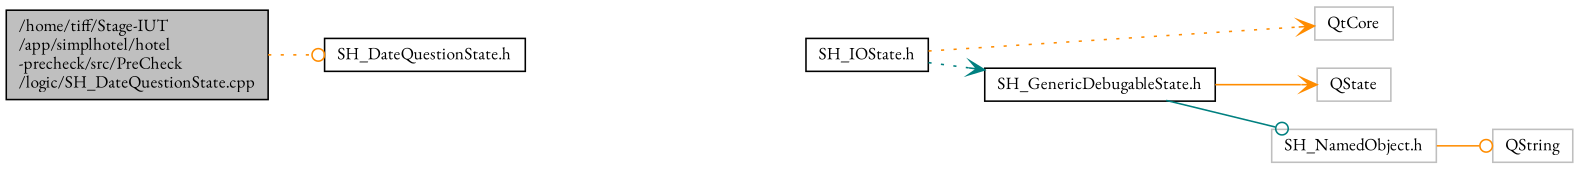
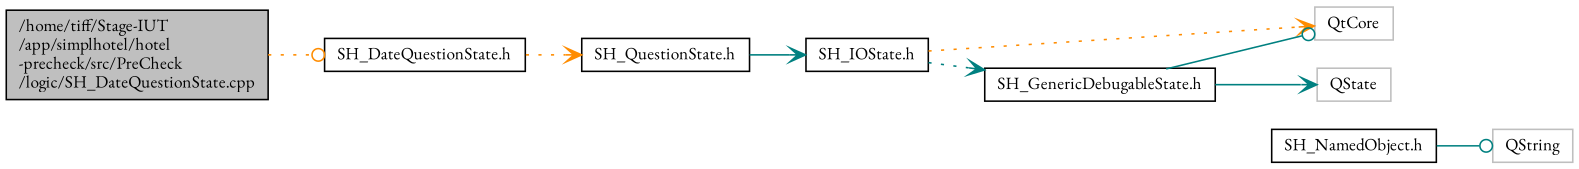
node "SH_QuestionState.h": added
edge "SH_GenericDebugableState.h" -> "QState": color darkorange -> teal
edge "SH_GenericDebugableState.h" -> "SH_NamedObject.h": now "SH_GenericDebugableState.h" -> "QtCore"
node "SH_NamedObject.h": color grey75 -> black
edge "SH_NamedObject.h" -> "QString": color darkorange -> teal
